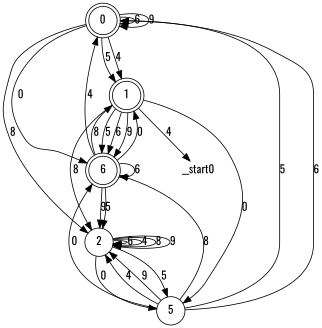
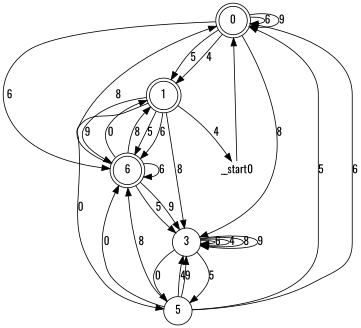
edge "0" -> "6": label "0" -> "6"
edge "6" -> "0": label "4" -> "8"
edge "__start0" -> "0": added
node "2": label "2" -> "3"
